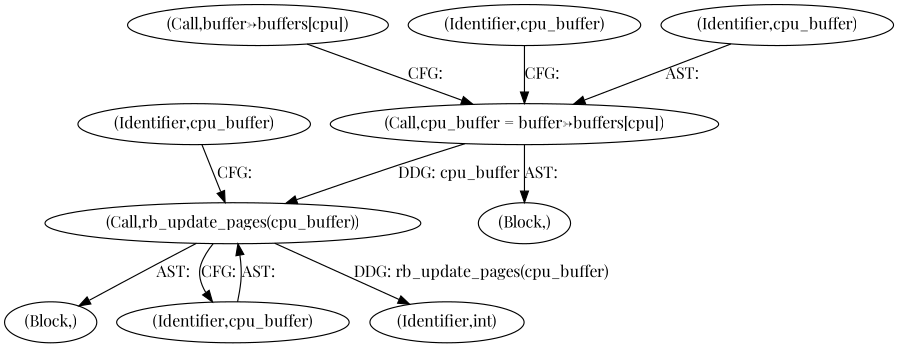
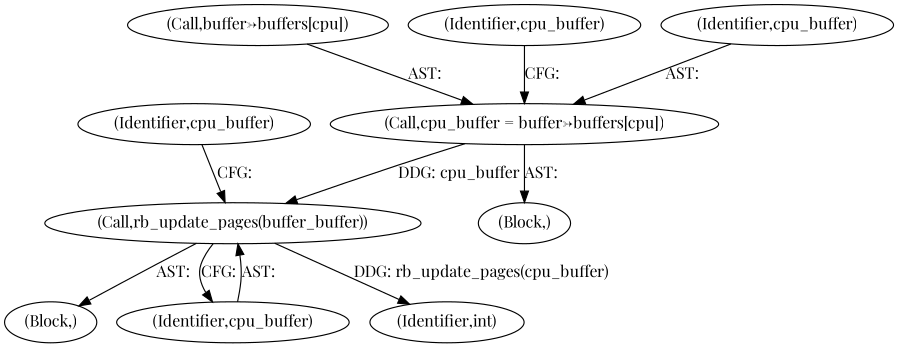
edge "(Call,buffer->buffers[cpu])" -> "(Call,cpu_buffer = buffer->buffers[cpu])": label "CFG: " -> "AST: "
node "(Call,rb_update_pages(cpu_buffer))": label "(Call,rb_update_pages(cpu_buffer))" -> "(Call,rb_update_pages(buffer_buffer))"
